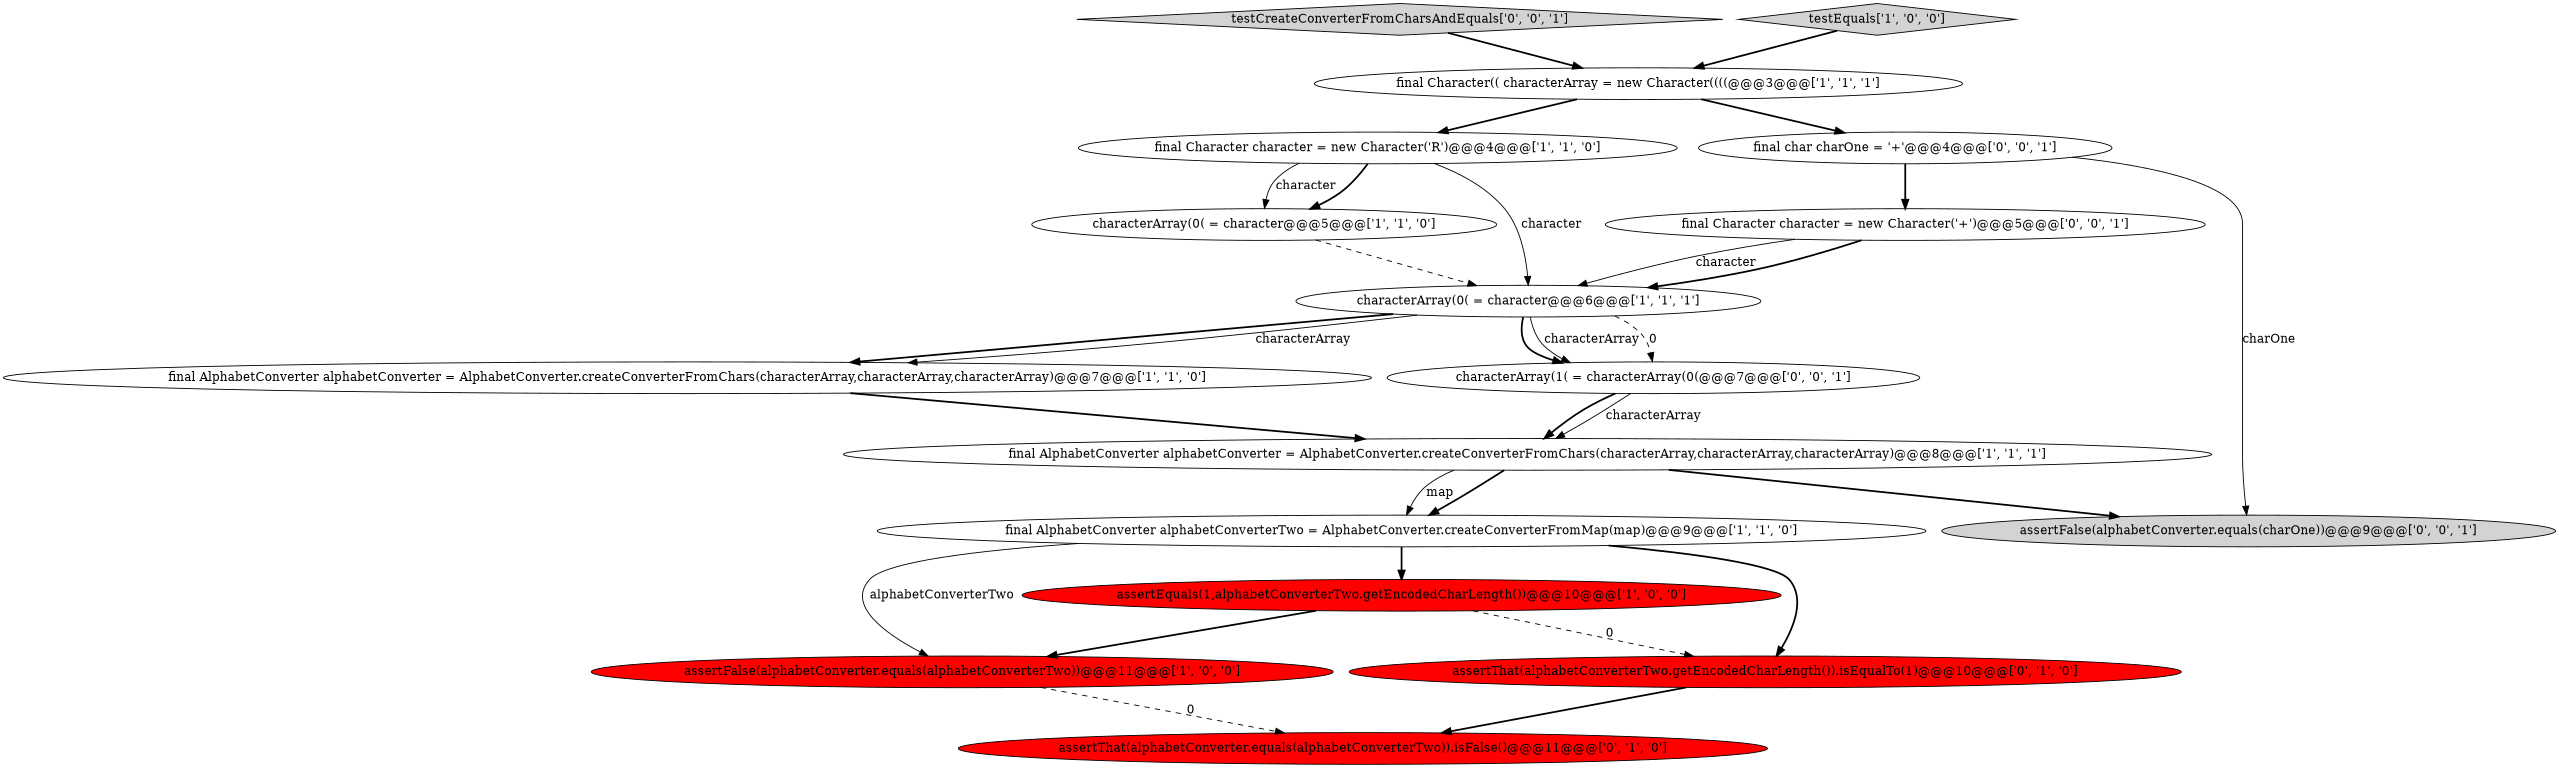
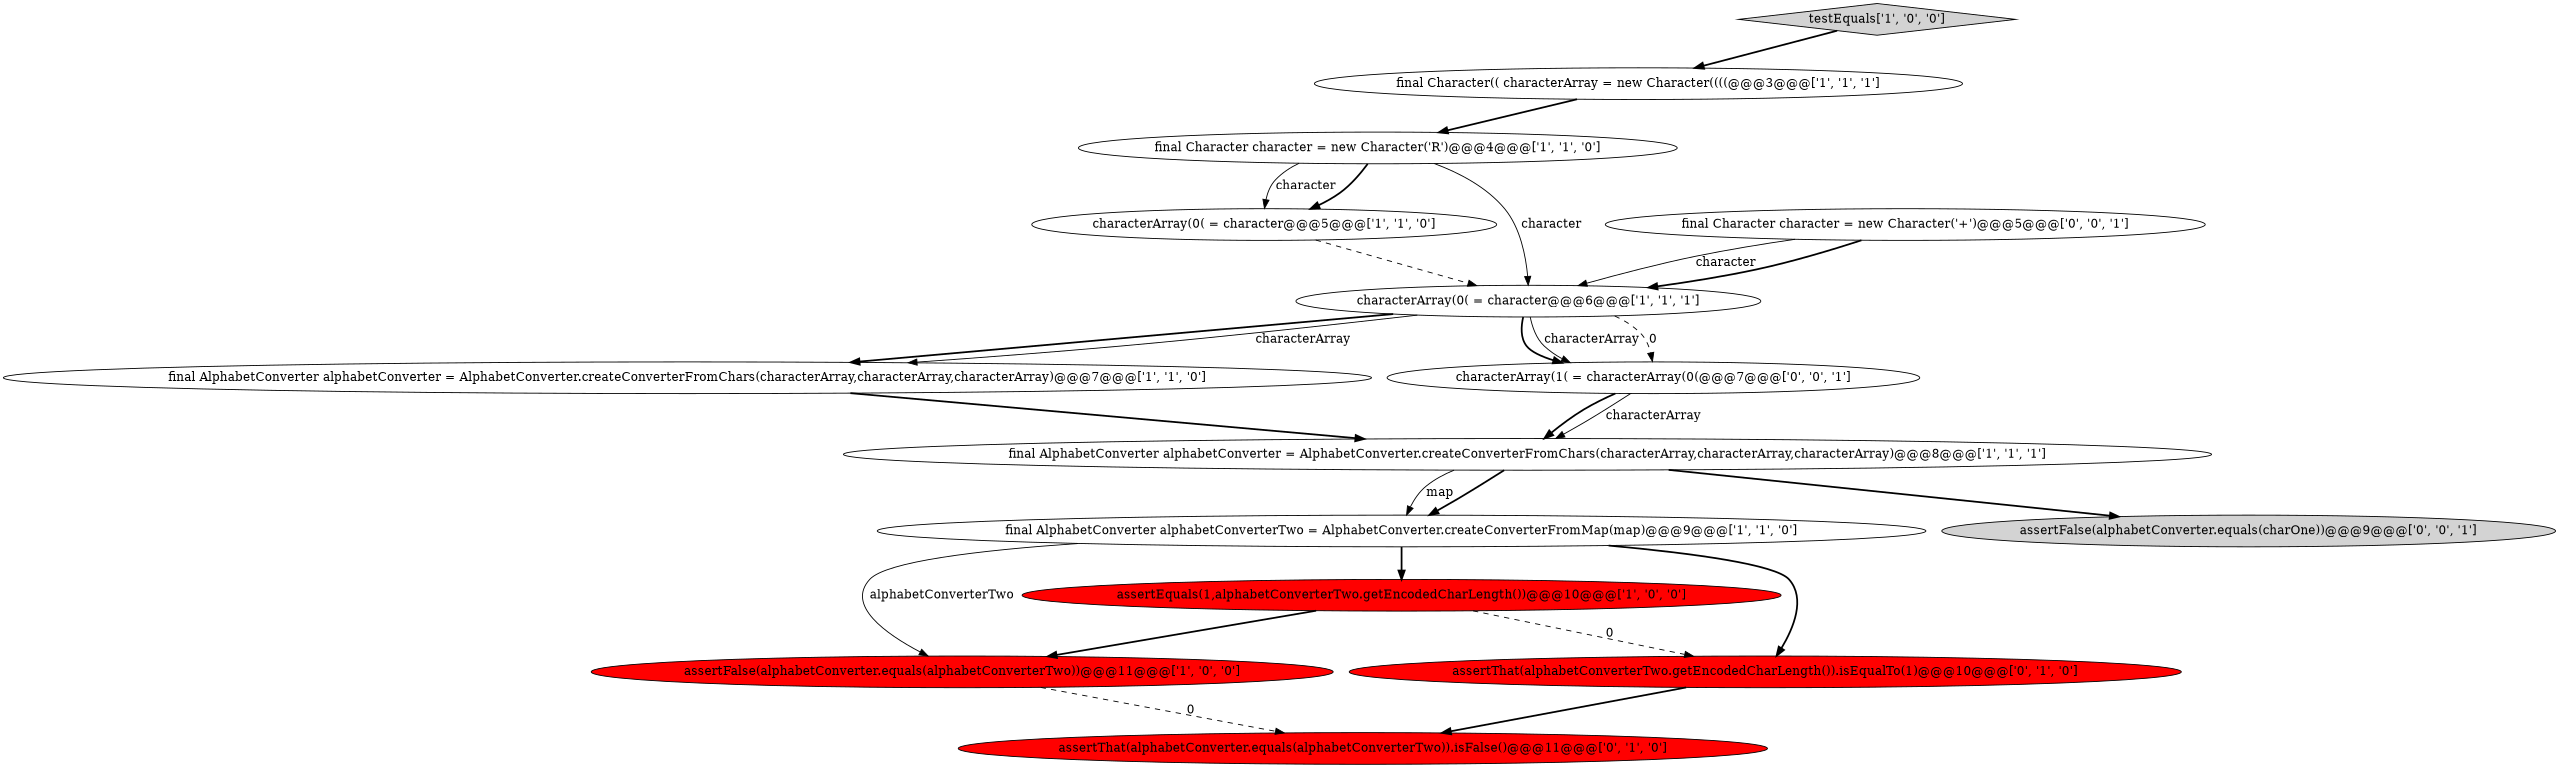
node "testCreateConverterFromCharsAndEquals['0', '0', '1']": removed
node "final char charOne = '+'@@@4@@@['0', '0', '1']": removed
